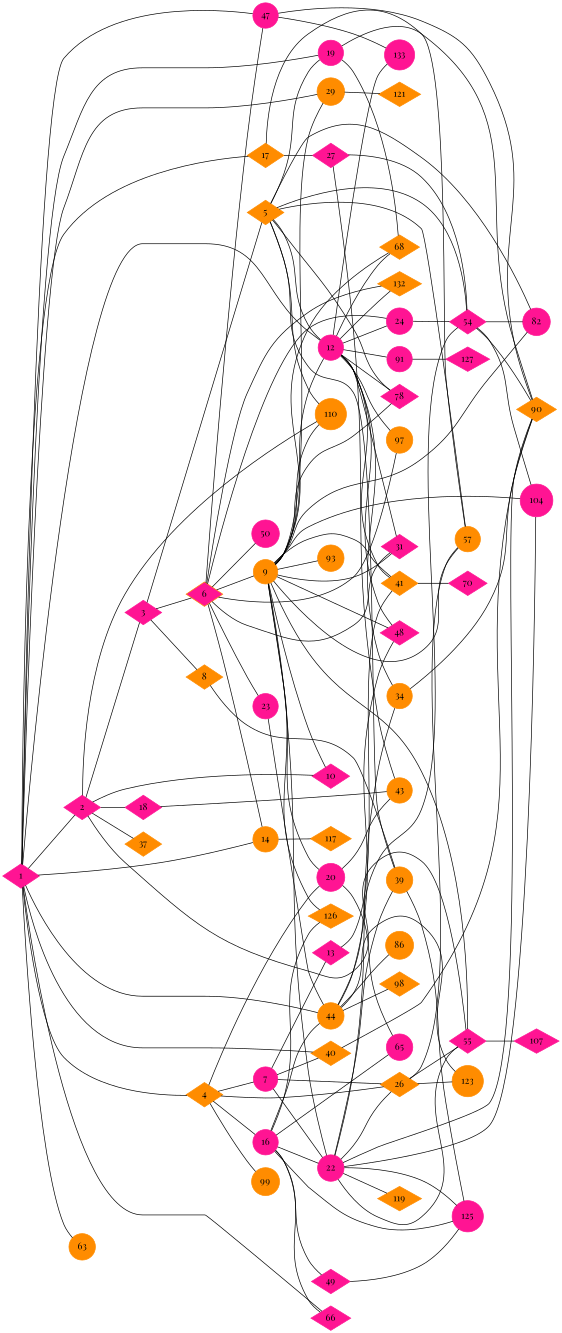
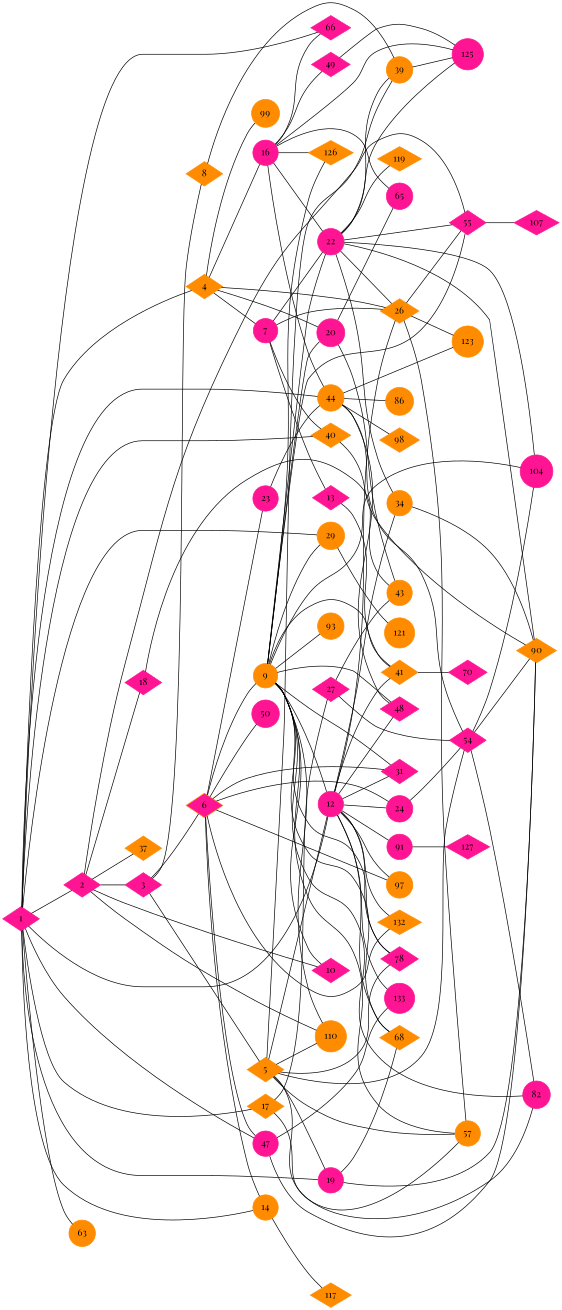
node "121": shape diamond -> circle
edge "26" -- "12": added
